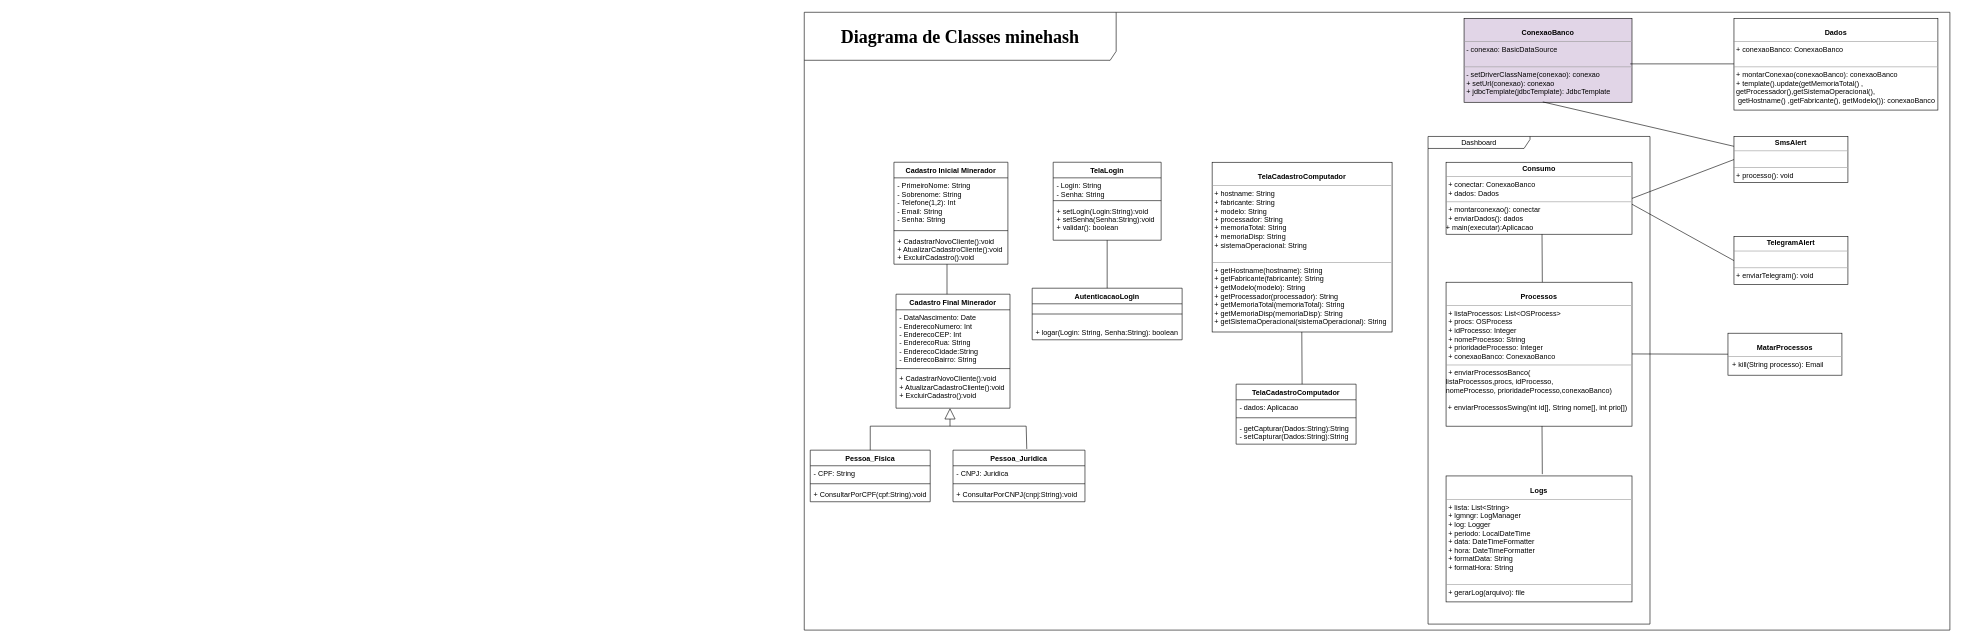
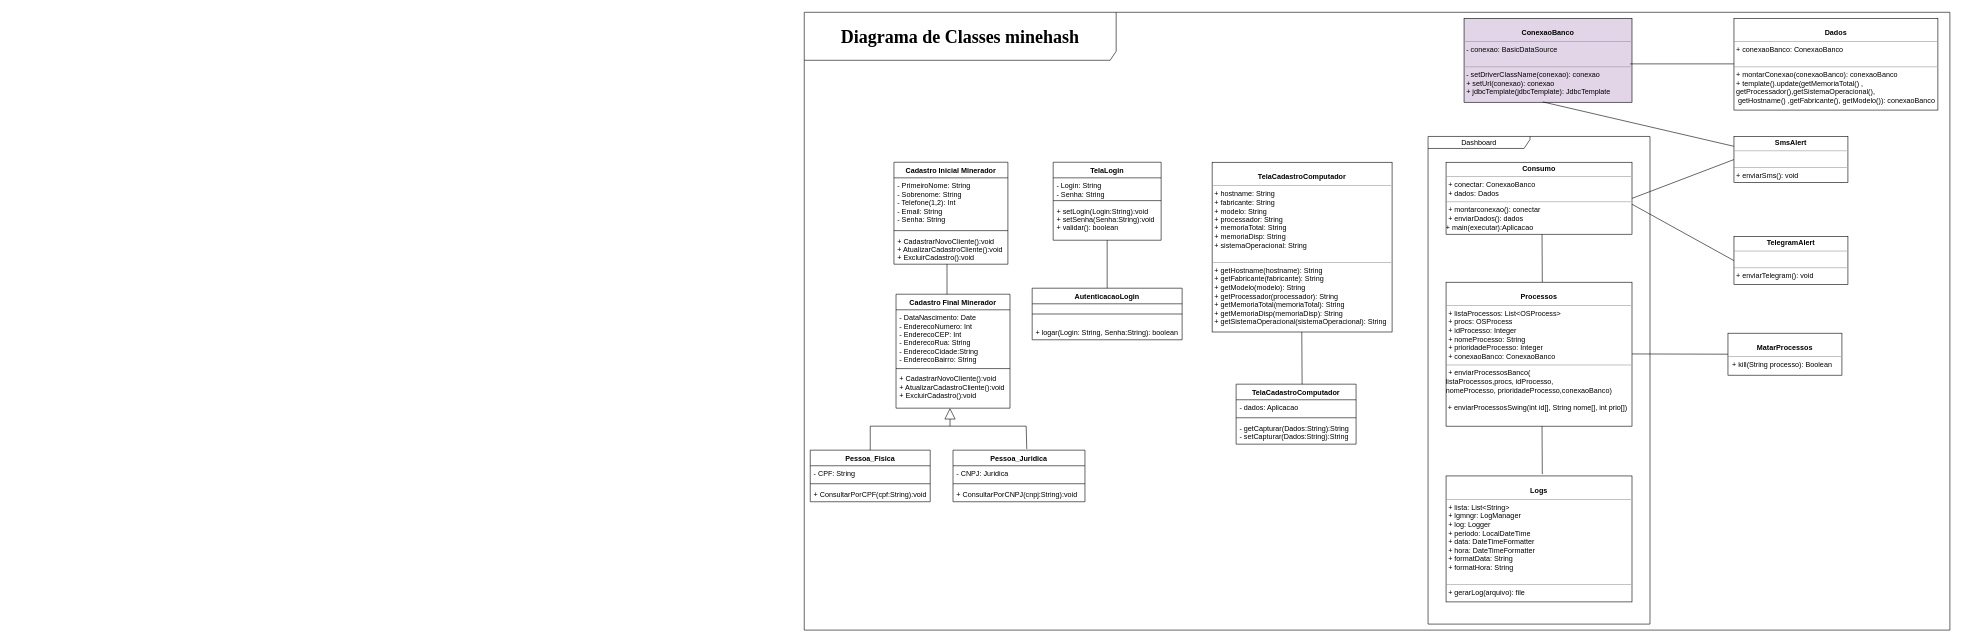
node "SmsAlert + processo(): void": label "SmsAlert + processo(): void" -> "SmsAlert + enviarSms(): void"
node "MatarProcessos + kill(String processo): Email": label "MatarProcessos + kill(String processo): Email" -> "MatarProcessos + kill(String processo): Boolean"
